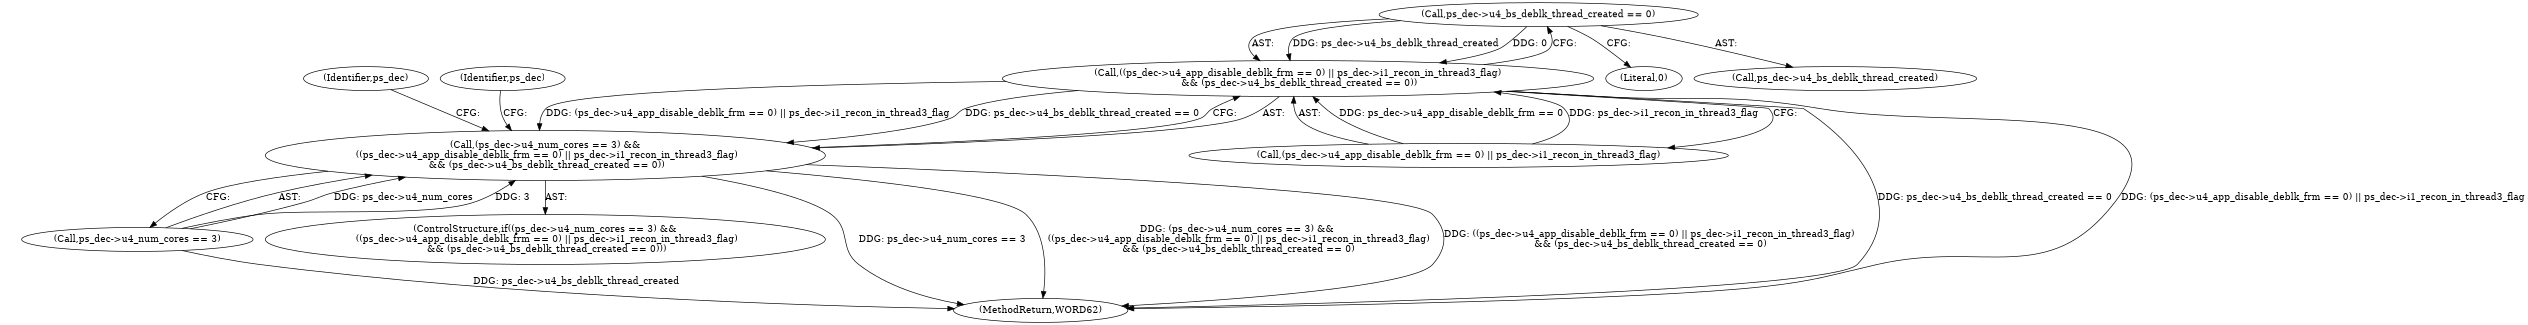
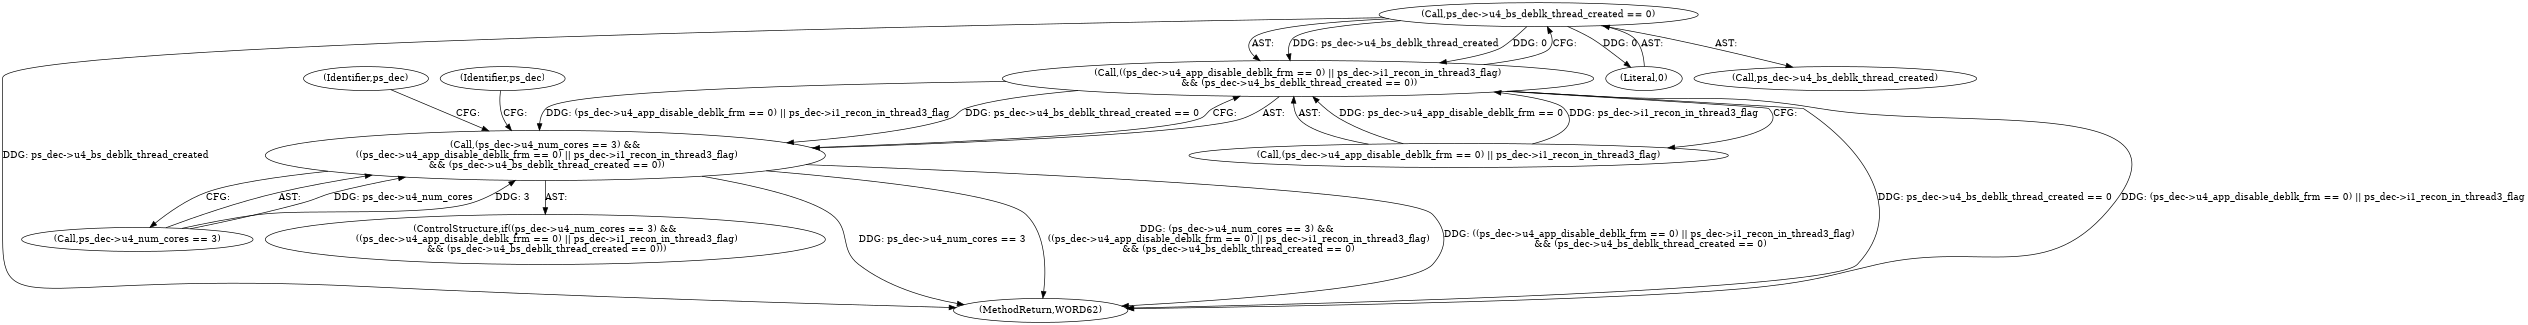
edge "(Literal,0)" -> "(Call,ps_dec->u4_bs_deblk_thread_created == 0)": added, label "AST:"
edge "(Call,ps_dec->u4_bs_deblk_thread_created == 0)" -> "(Literal,0)": label "CFG: " -> "DDG: 0"
edge "(Call,ps_dec->u4_num_cores == 3)" -> "(MethodReturn,WORD62)": now "(Call,ps_dec->u4_bs_deblk_thread_created == 0)" -> "(MethodReturn,WORD62)"
